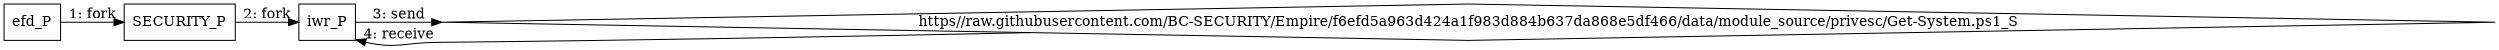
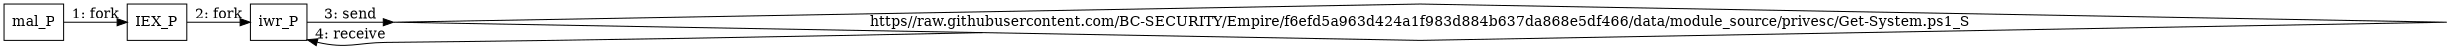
node "efd_P": label "efd_P" -> "mal_P"
node "SECURITY_P": label "SECURITY_P" -> "IEX_P"
